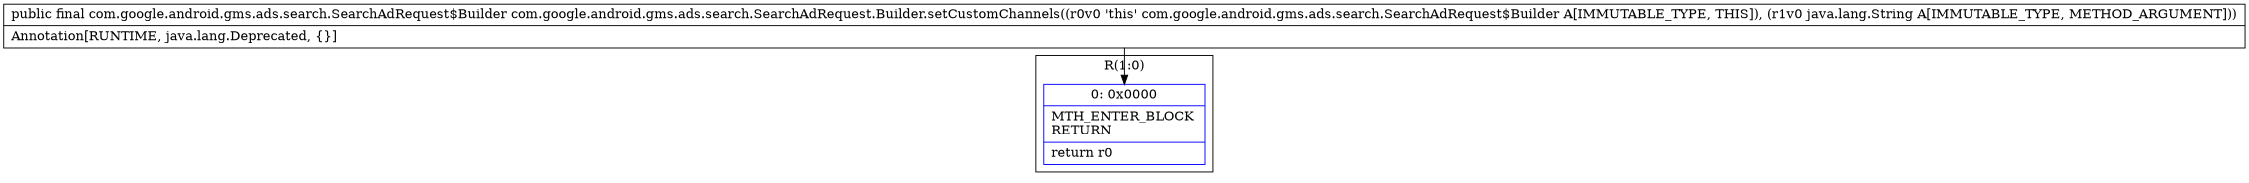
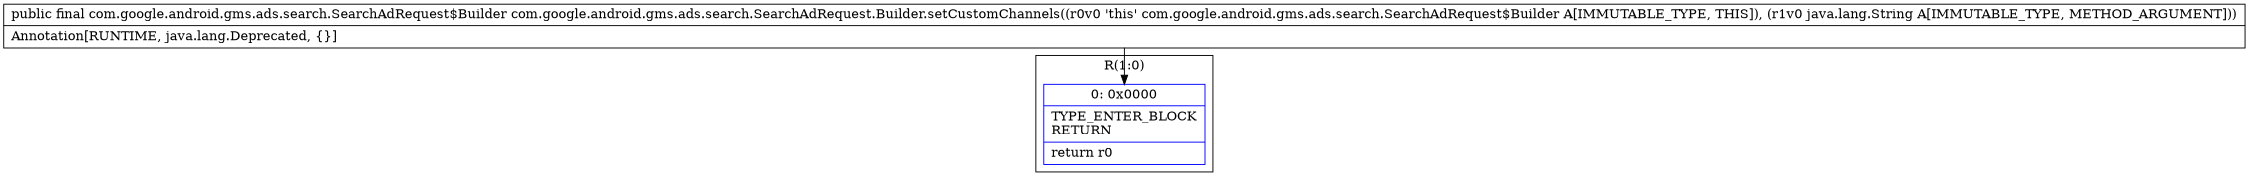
node "0: 0x0000": text "MTH_ENTER_BLOCK" -> "TYPE_ENTER_BLOCK"
